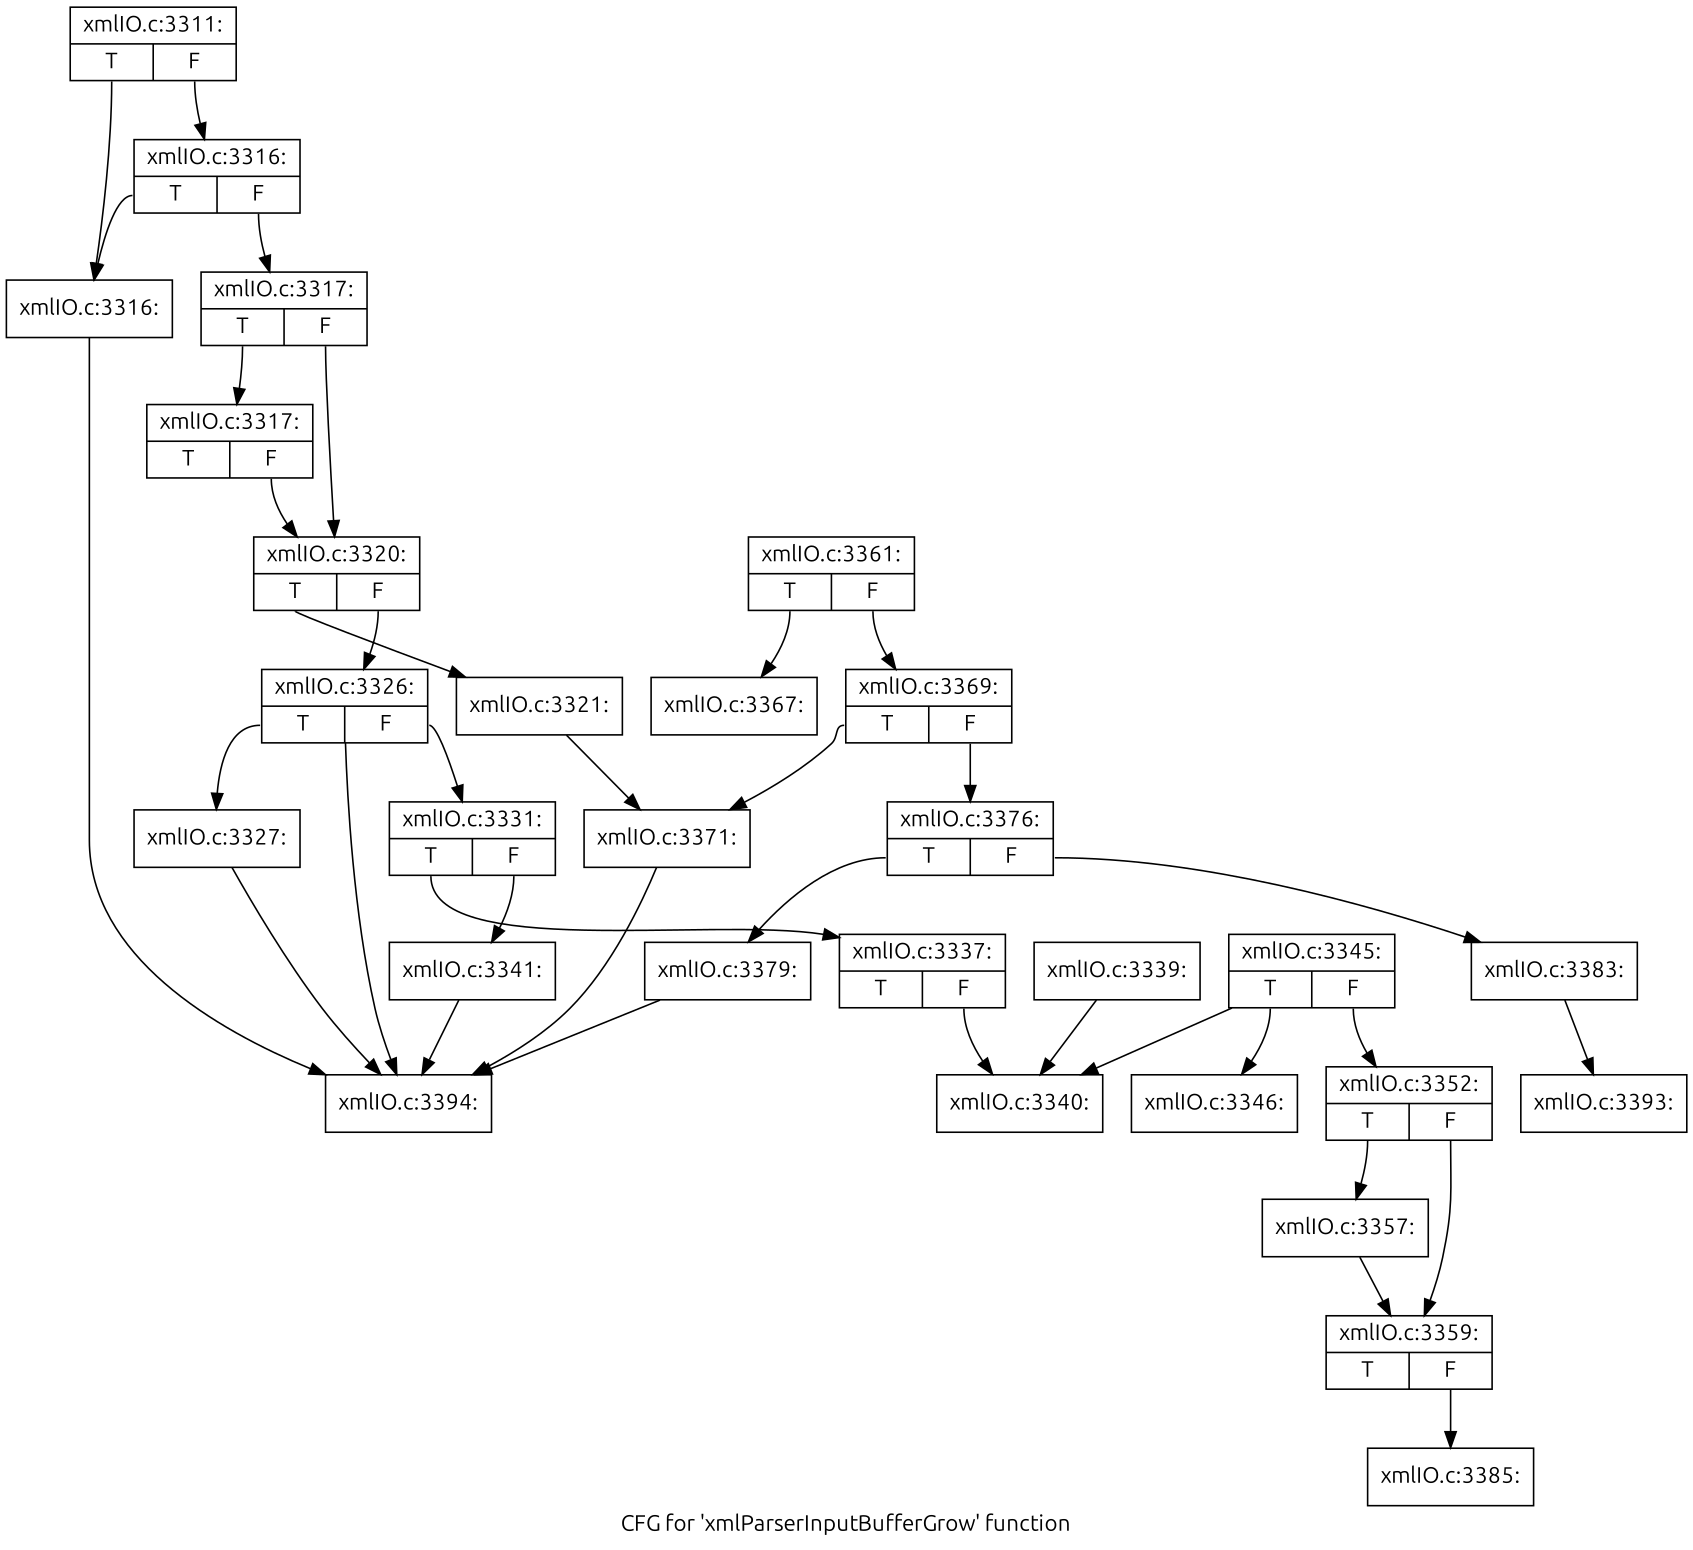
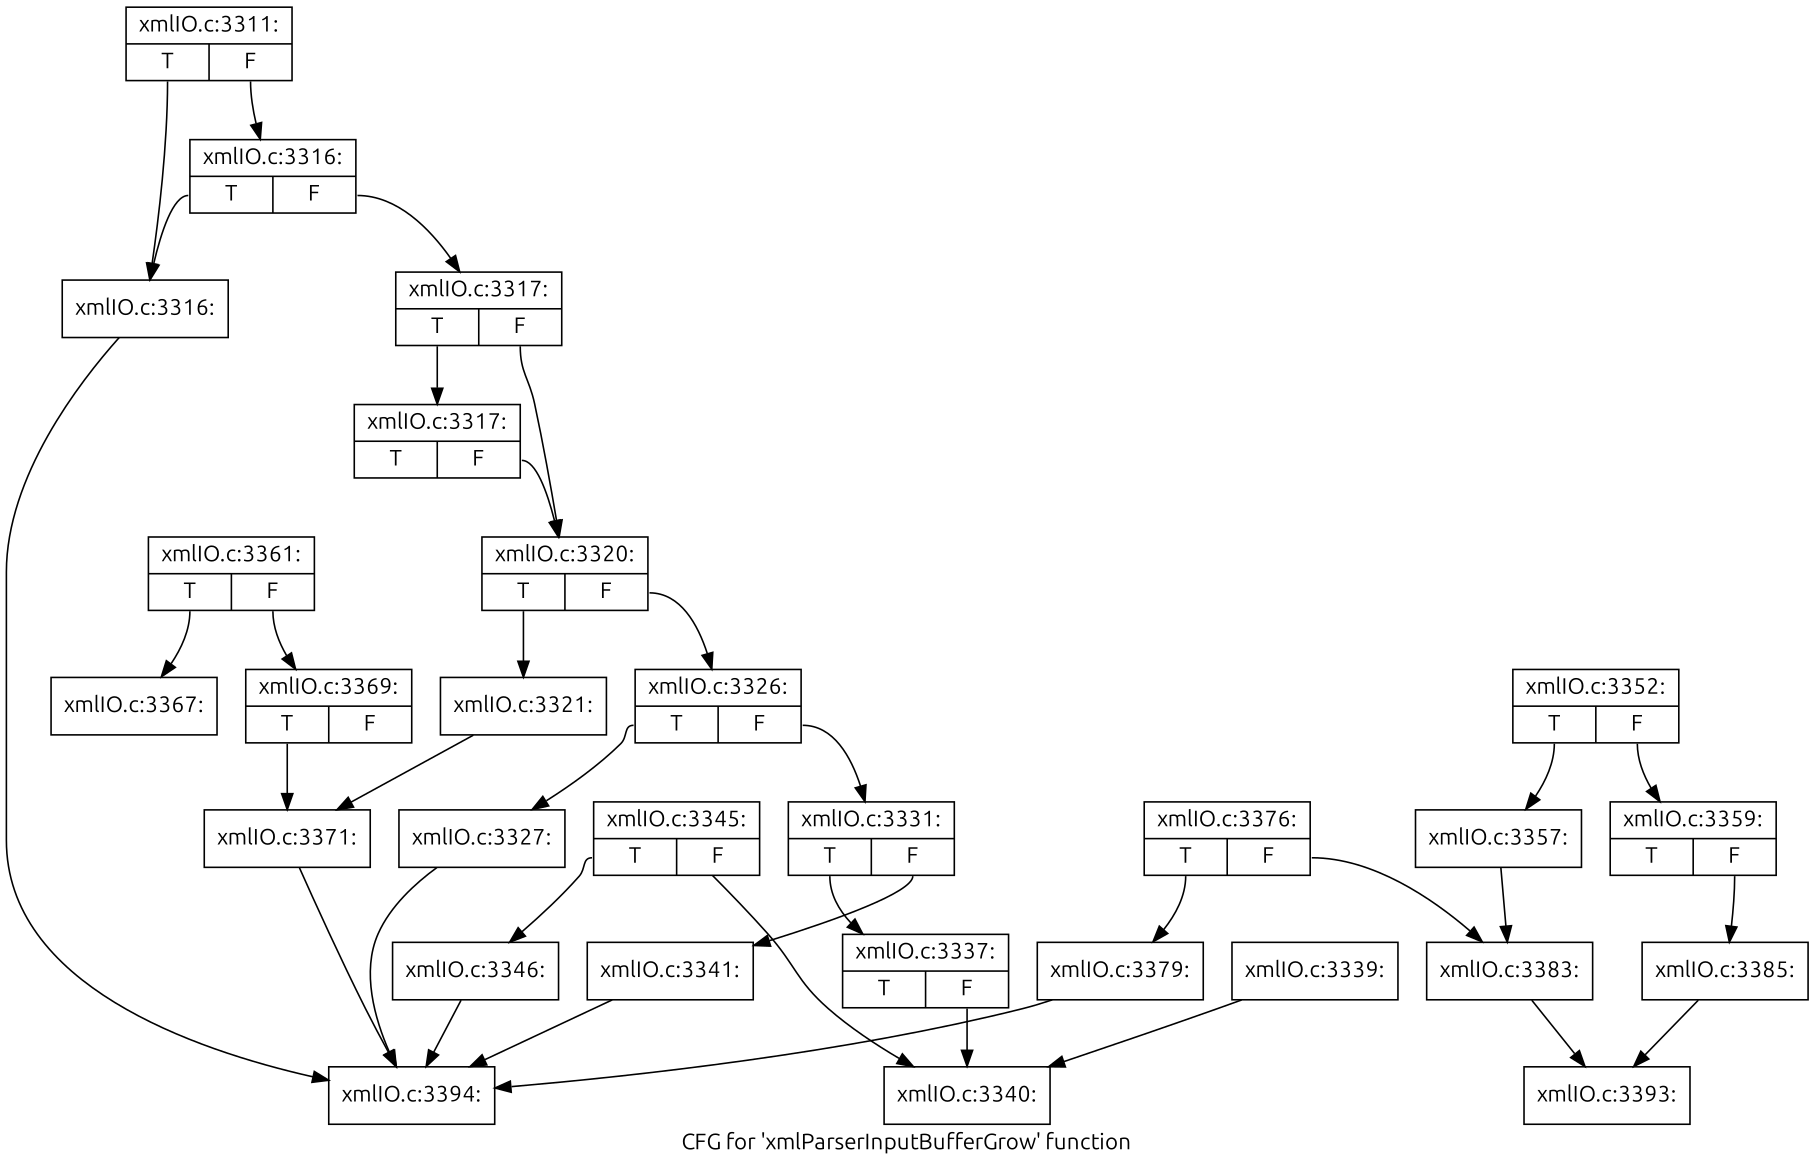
edge "xmlIO.c:3369:" -> "xmlIO.c:3376:": removed
edge "xmlIO.c:3326:" -> "xmlIO.c:3394:": now "xmlIO.c:3346:" -> "xmlIO.c:3394:"
edge "xmlIO.c:3385:" -> "xmlIO.c:3393:": added
edge "xmlIO.c:3345:" -> "xmlIO.c:3352:": removed
edge "xmlIO.c:3357:" -> "xmlIO.c:3359:": now "xmlIO.c:3357:" -> "xmlIO.c:3383:"
